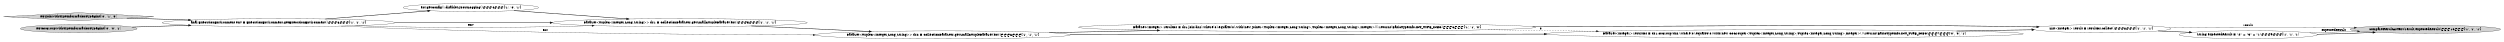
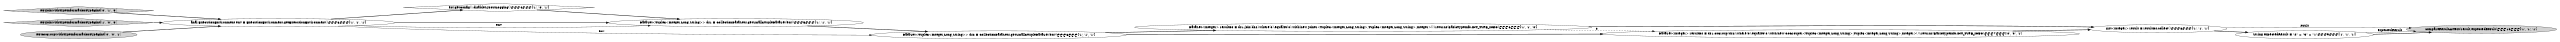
node "env.getConfig().disableSysoutLogging()@@@4@@@['1', '0', '1']": shape ellipse -> diamond
node "testJoinWithTypeInformationTypeHint['1', '0', '0']": added
